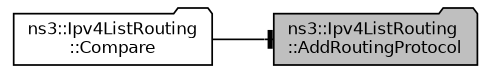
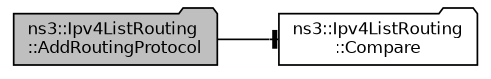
edge "ns3::Ipv4ListRouting ::Compare" -> "ns3::Ipv4ListRouting ::AddRoutingProtocol": reversed
